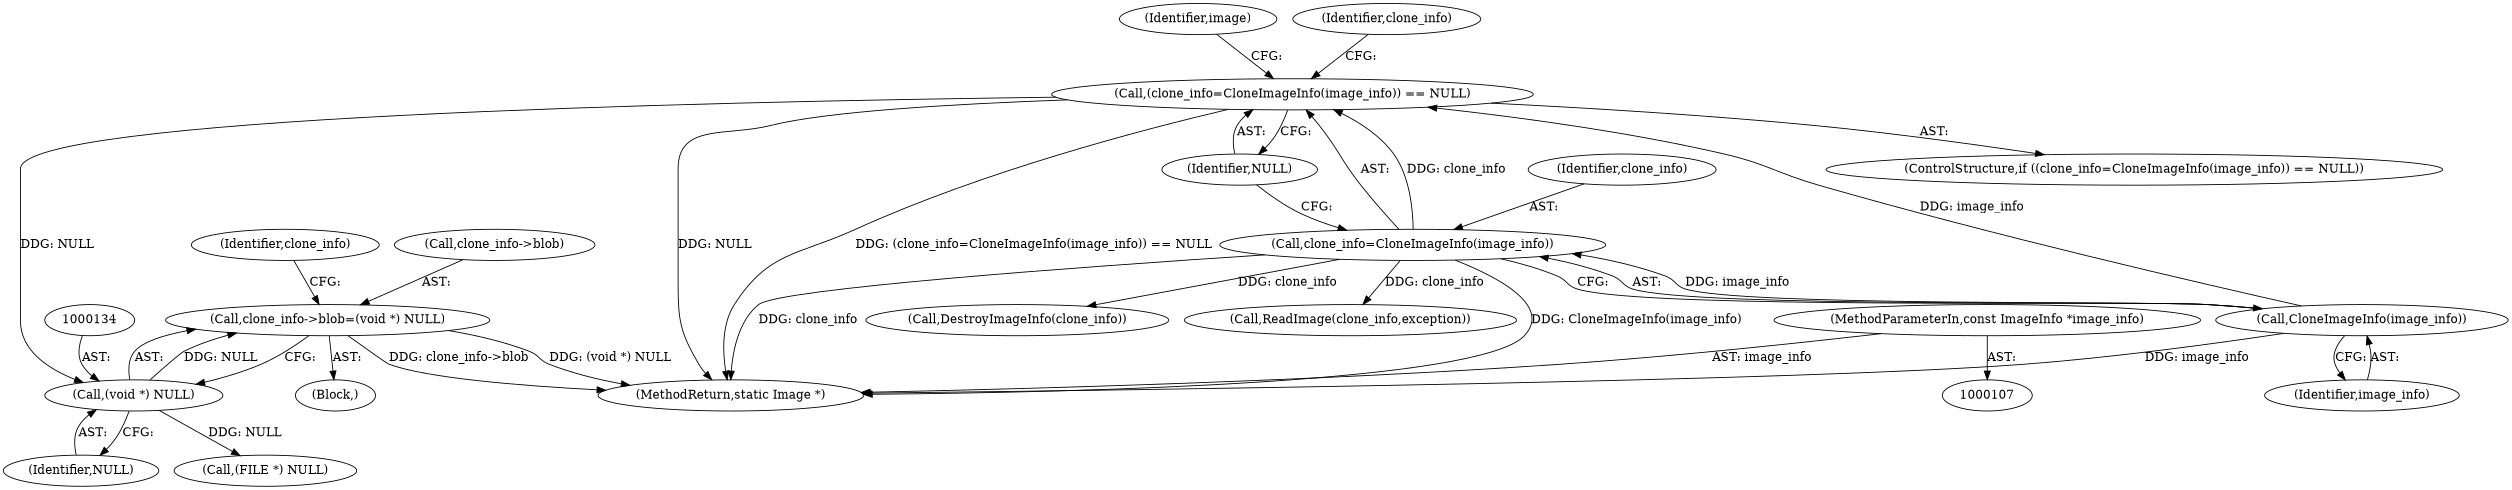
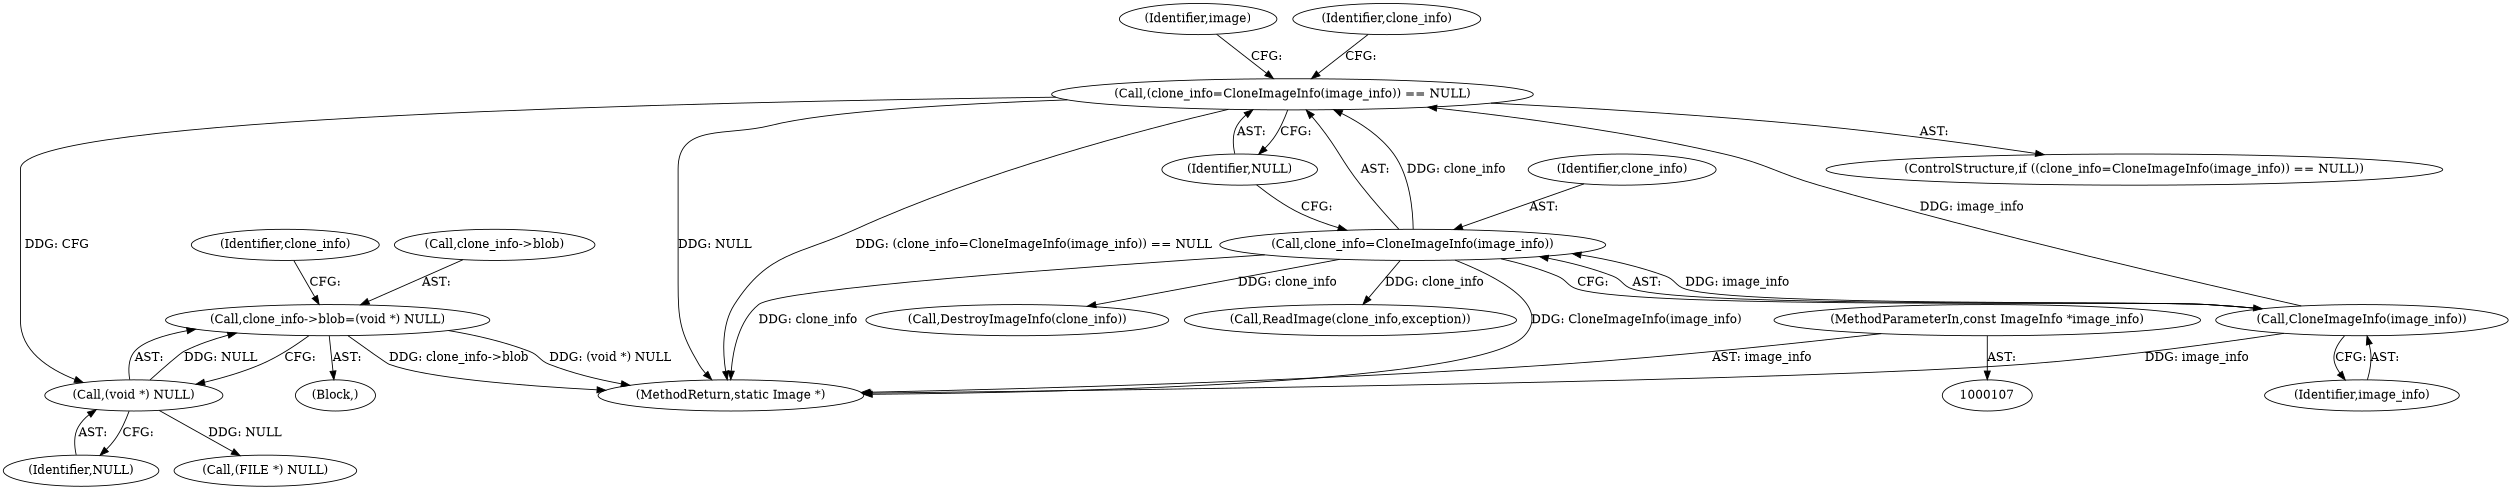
edge "(Call,(clone_info=CloneImageInfo(image_info)) == NULL)" -> "(Call,(void *) NULL)": label "DDG: NULL" -> "DDG: CFG"
node "1000134": removed
